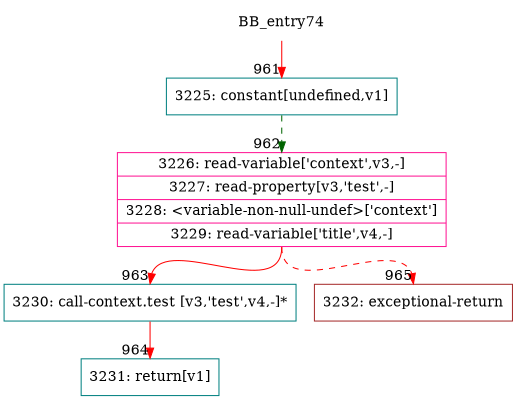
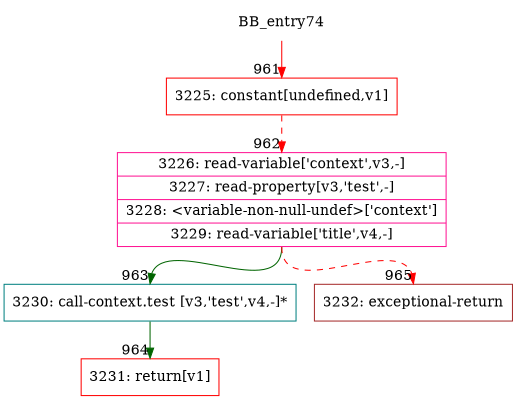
node "3225: constant[undefined,v1]": color teal -> red
edge "3225: constant[undefined,v1]" -> "3226: read-variable['context',v3,-]": color darkgreen -> red
edge "3226: read-variable['context',v3,-]" -> "3230: call-context.test [v3,'test',v4,-]*": color red -> darkgreen
edge "3230: call-context.test [v3,'test',v4,-]*" -> "3231: return[v1]": color red -> darkgreen
node "3231: return[v1]": color teal -> red
